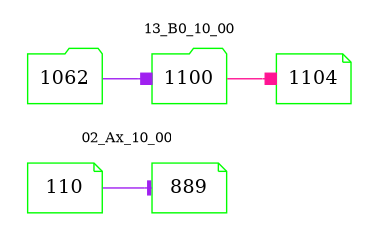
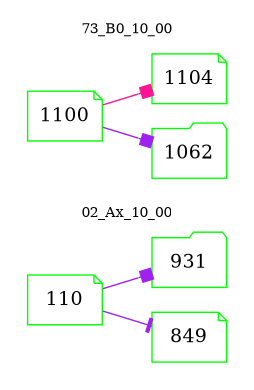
cluster "13_B0_10_00": label "13_B0_10_00" -> "73_B0_10_00"
edge "1062" -> "1100": reversed
node "1100": shape folder -> note
node "889": label "889" -> "849"
node "931": added
